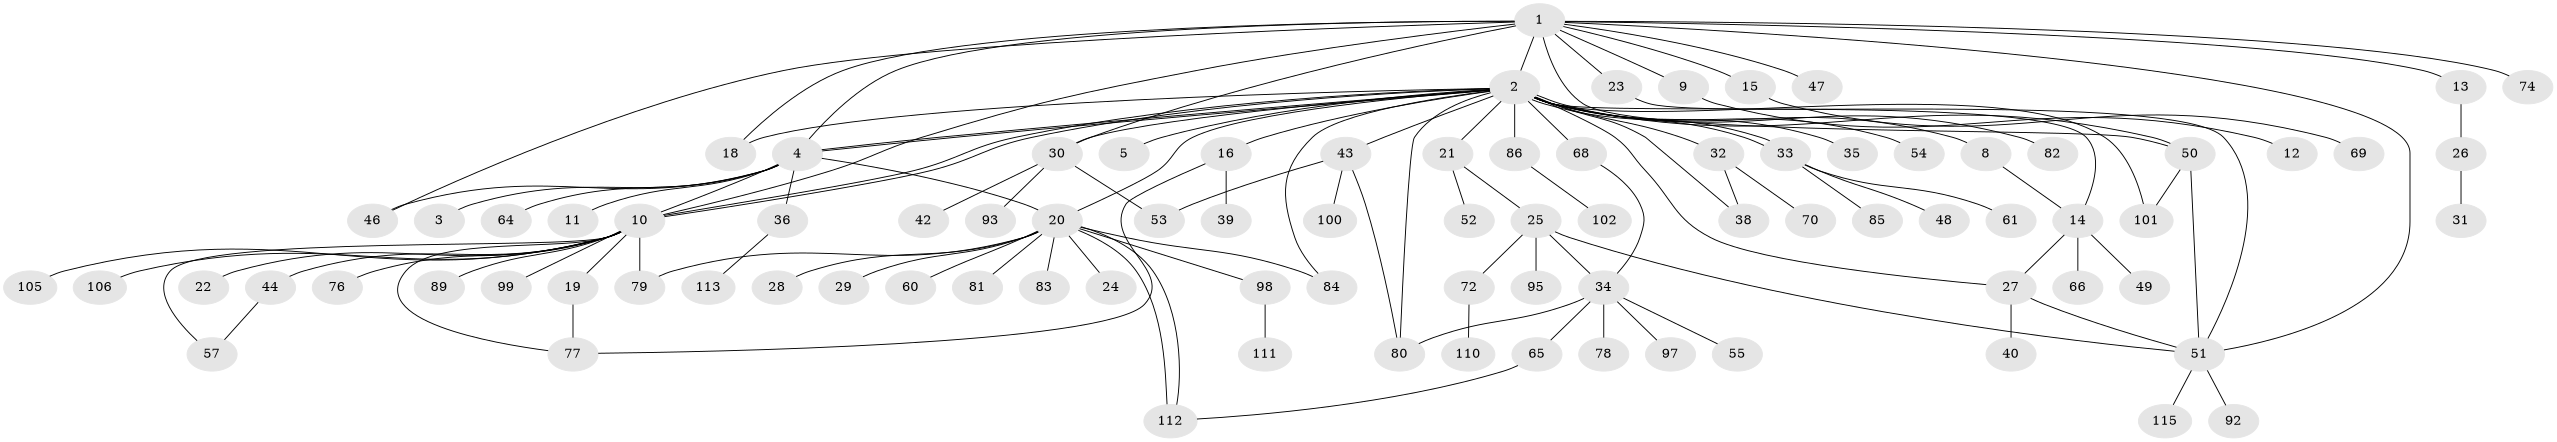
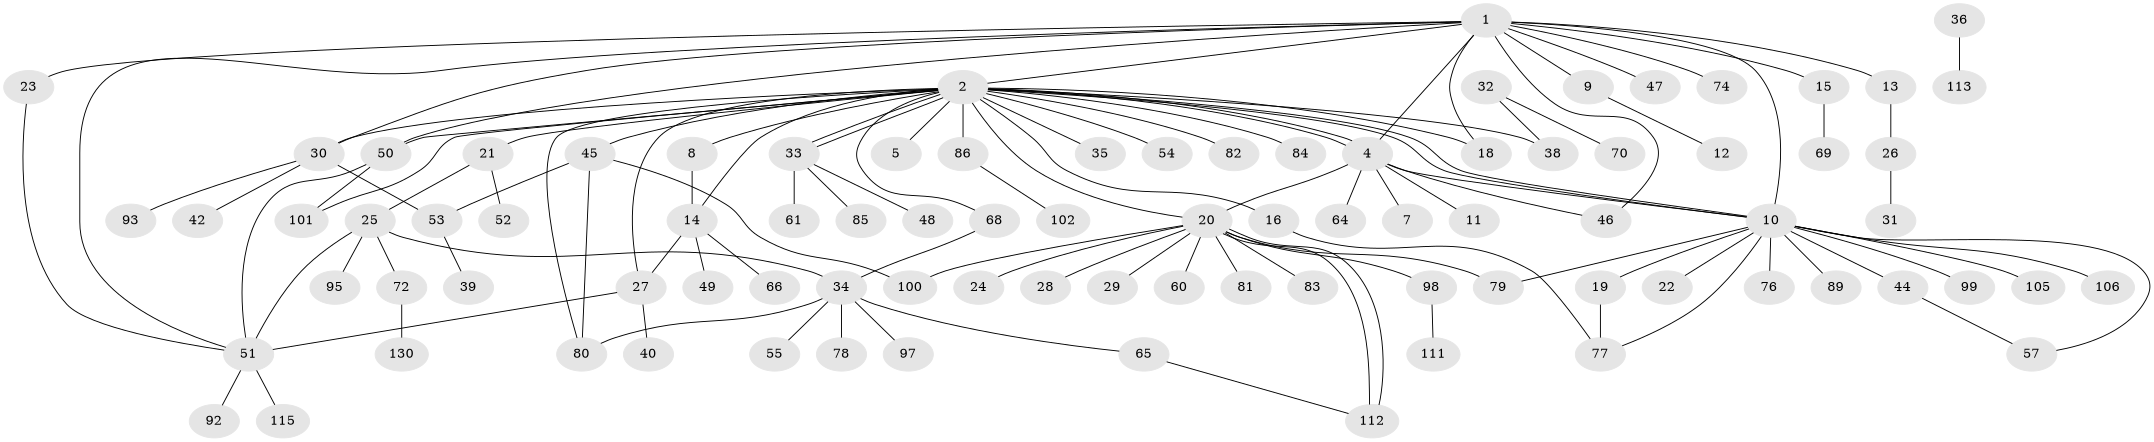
edge "2" -- "32": removed
node "43": label "43" -> "45"
edge "16" -- "39": now "53" -- "39"
edge "4" -- "36": removed
node "3": label "3" -> "7"
edge "20" -- "84": now "20" -- "100"
node "110": label "110" -> "130"
